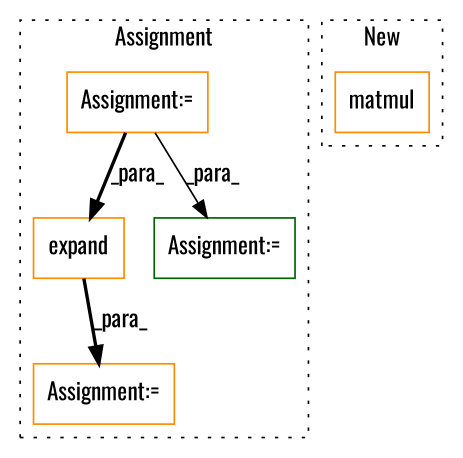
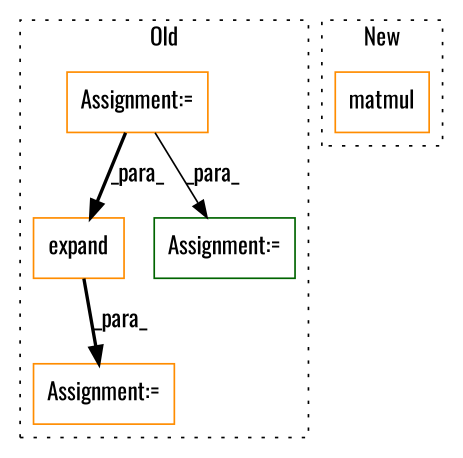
cluster "Assignment": label "Assignment" -> "Old"
